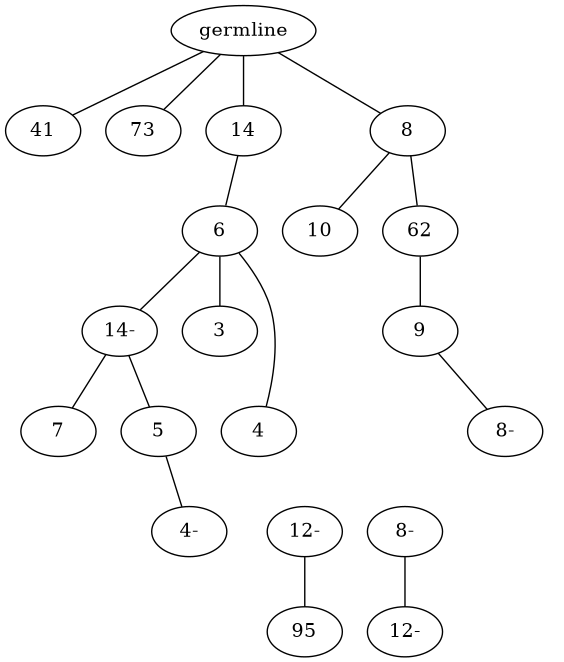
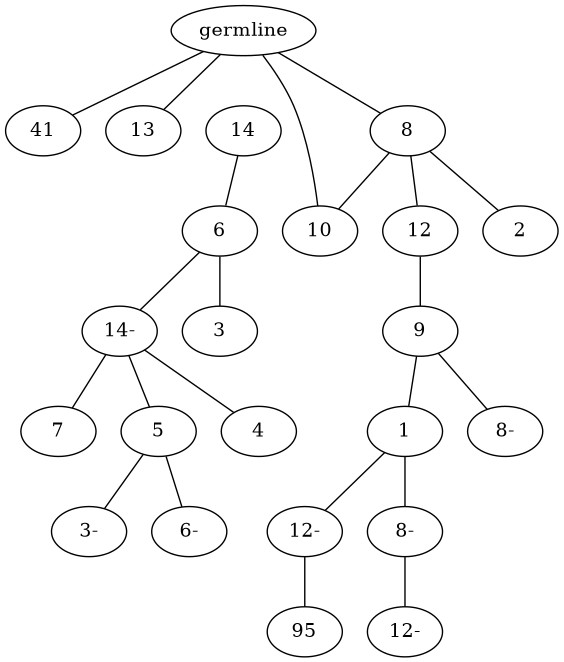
edge "germline" -- "14": now "germline" -- "10"
node "73": label "73" -> "13"
node "62": label "62" -> "12"
node "2": added
edge "6" -- "4": now "14-" -- "4"
node "1": added
node "3-": added
node "4-": label "4-" -> "6-"
